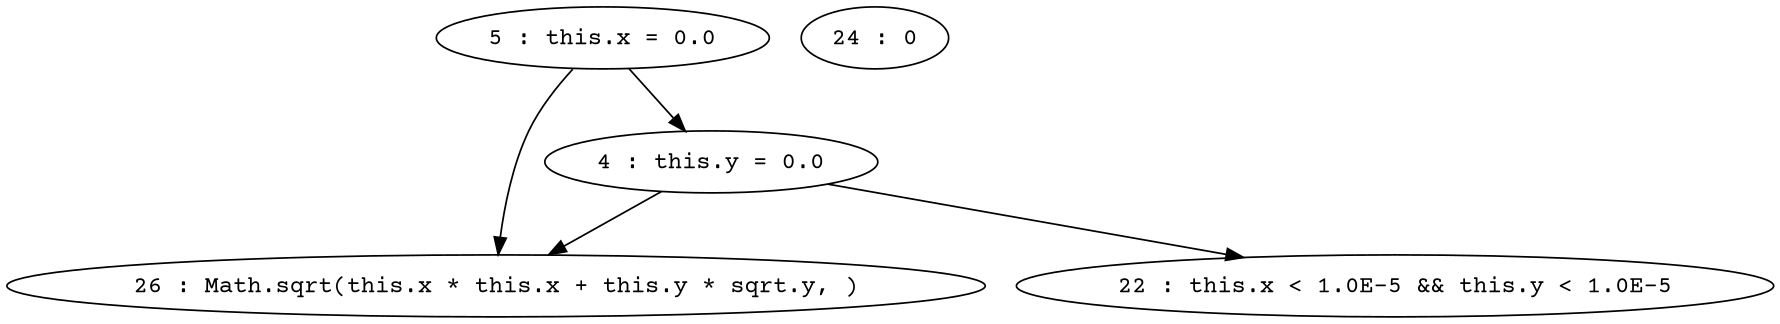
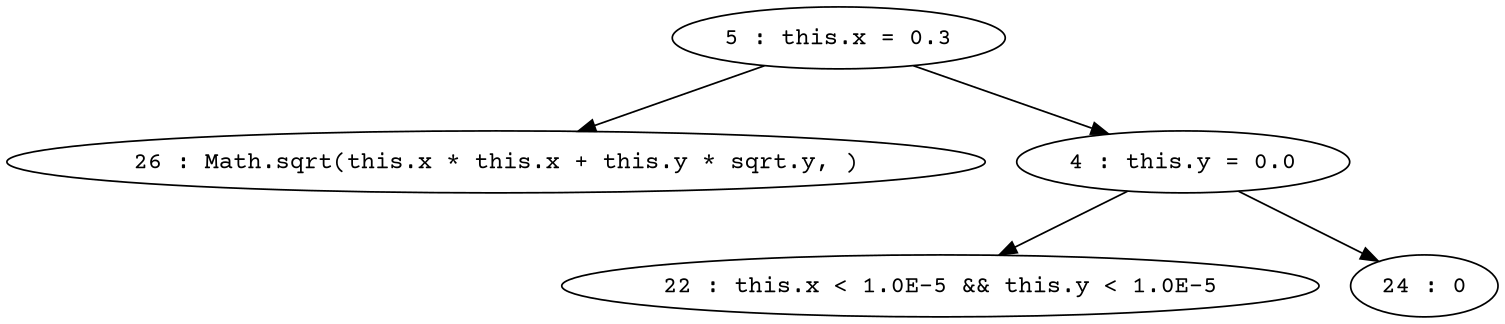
node "5 : this.x = 0.0": label "5 : this.x = 0.0" -> "5 : this.x = 0.3"
edge "4 : this.y = 0.0" -> "26 : Math.sqrt(this.x * this.x + this.y * sqrt.y, )": now "4 : this.y = 0.0" -> "24 : 0"
